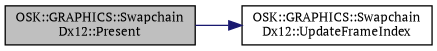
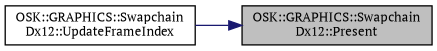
edge "OSK::GRAPHICS::Swapchain Dx12::Present" -> "OSK::GRAPHICS::Swapchain Dx12::UpdateFrameIndex": reversed
